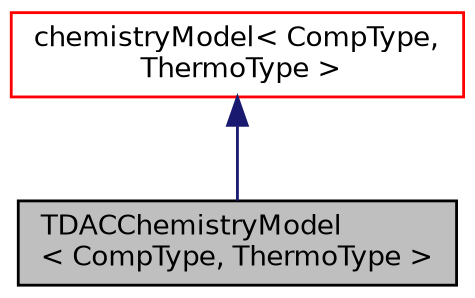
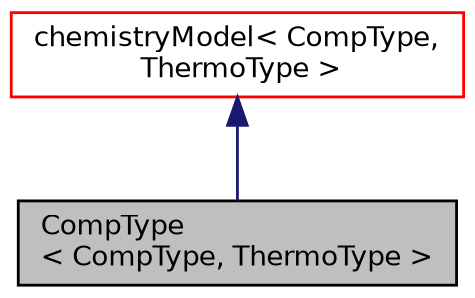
node "TDACChemistryModel < CompType, ThermoType >": label "TDACChemistryModel < CompType, ThermoType >" -> "CompType < CompType, ThermoType >"
